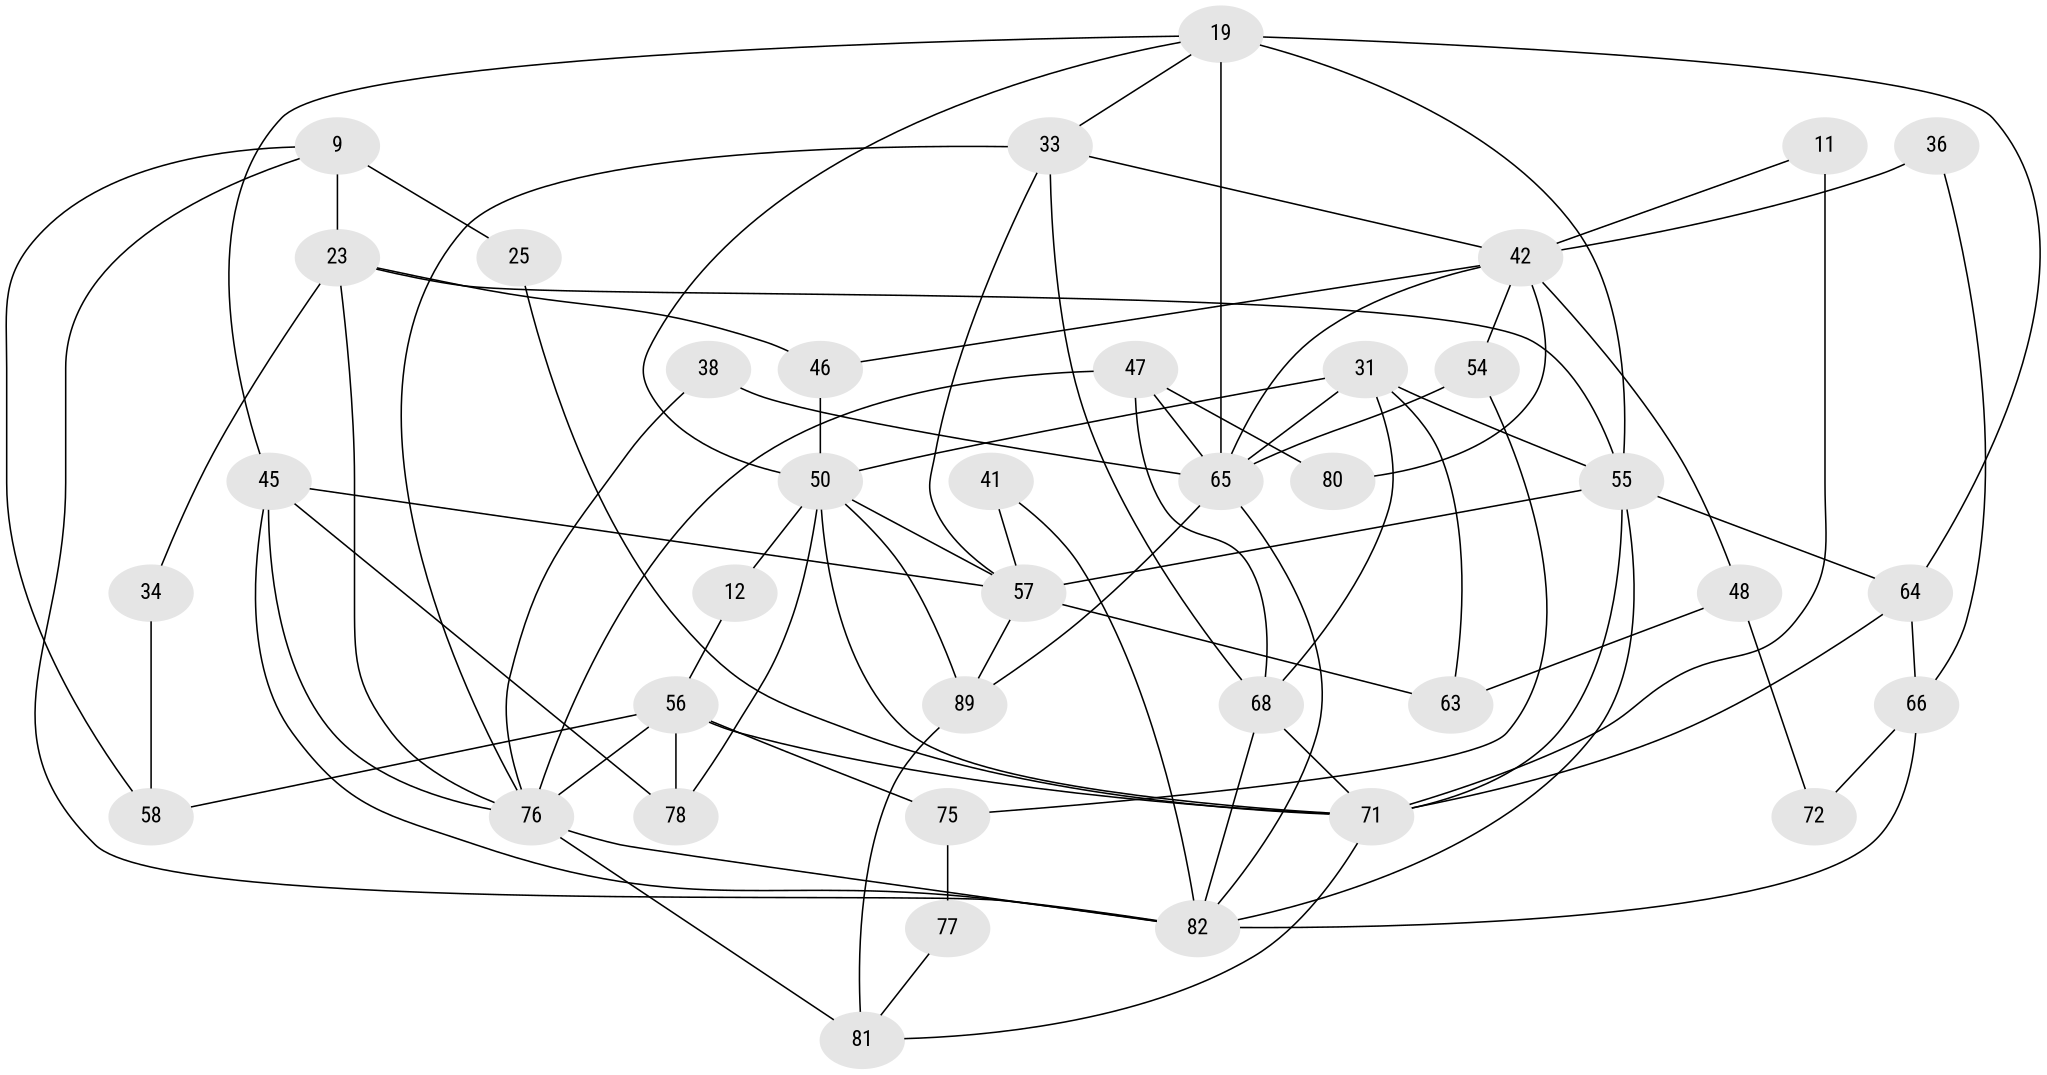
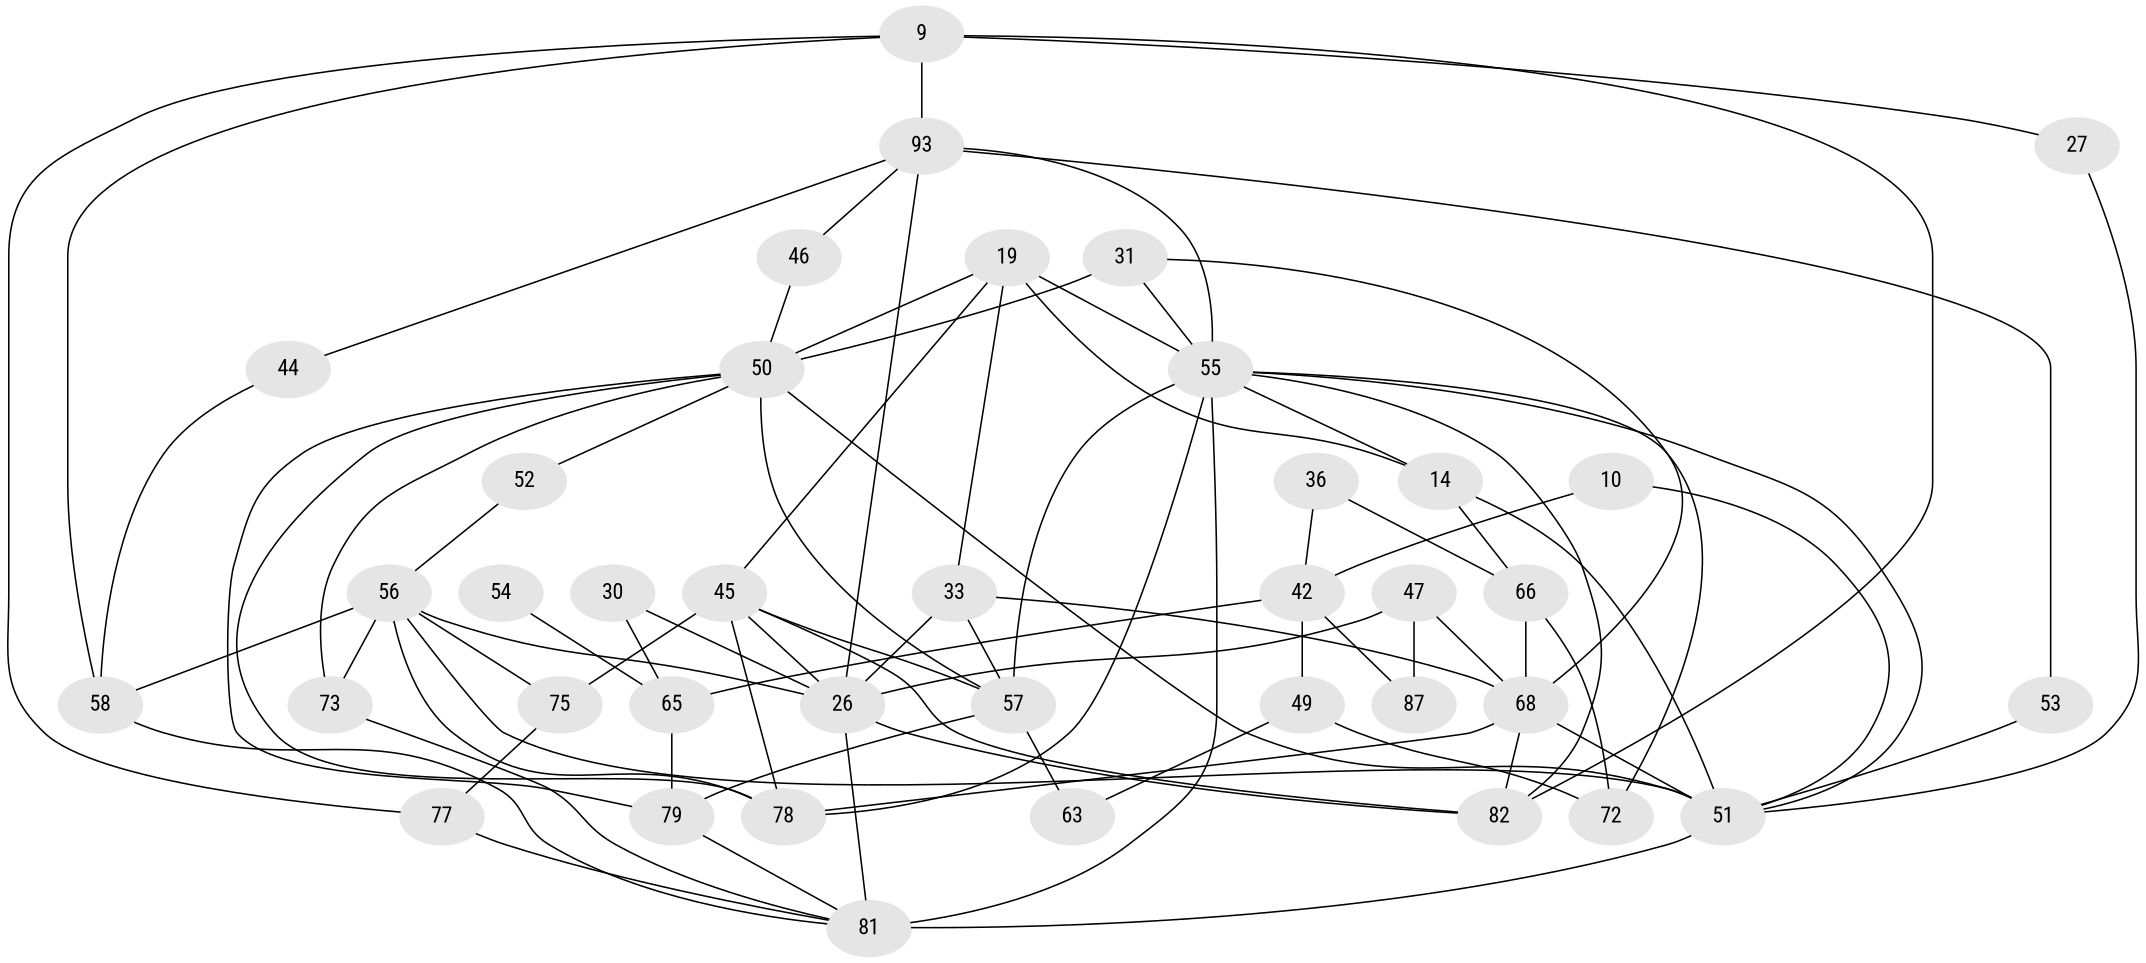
node "11": label "11" -> "10"
edge "33" -- "42": removed
edge "9" -- "77": added
node "23": label "23" -> "93"
node "25": label "25" -> "27"
edge "19" -- "65": removed
edge "42" -- "46": removed
edge "42" -- "54": removed
node "38": label "38" -> "30"
edge "47" -- "65": removed
edge "31" -- "65": removed
node "41": removed
node "80": label "80" -> "87"
edge "55" -- "72": added
edge "31" -- "63": removed
node "34": label "34" -> "44"
node "12": label "12" -> "52"
node "48": label "48" -> "49"
node "64": label "64" -> "14"
edge "55" -- "78": added
node "73": added
node "89": label "89" -> "79"
node "53": added
edge "65" -- "82": removed
edge "55" -- "81": added
edge "54" -- "75": now "45" -- "75"
edge "68" -- "78": added
edge "58" -- "81": added
node "76": label "76" -> "26"
node "71": label "71" -> "51"
edge "66" -- "82": now "66" -- "68"
